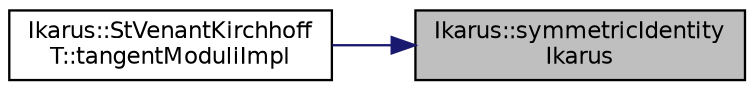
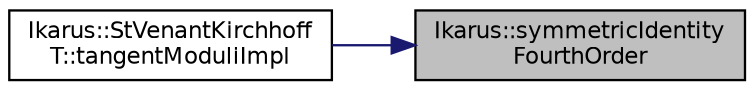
node "Ikarus::symmetricIdentity Ikarus": label "Ikarus::symmetricIdentity Ikarus" -> "Ikarus::symmetricIdentity FourthOrder"
